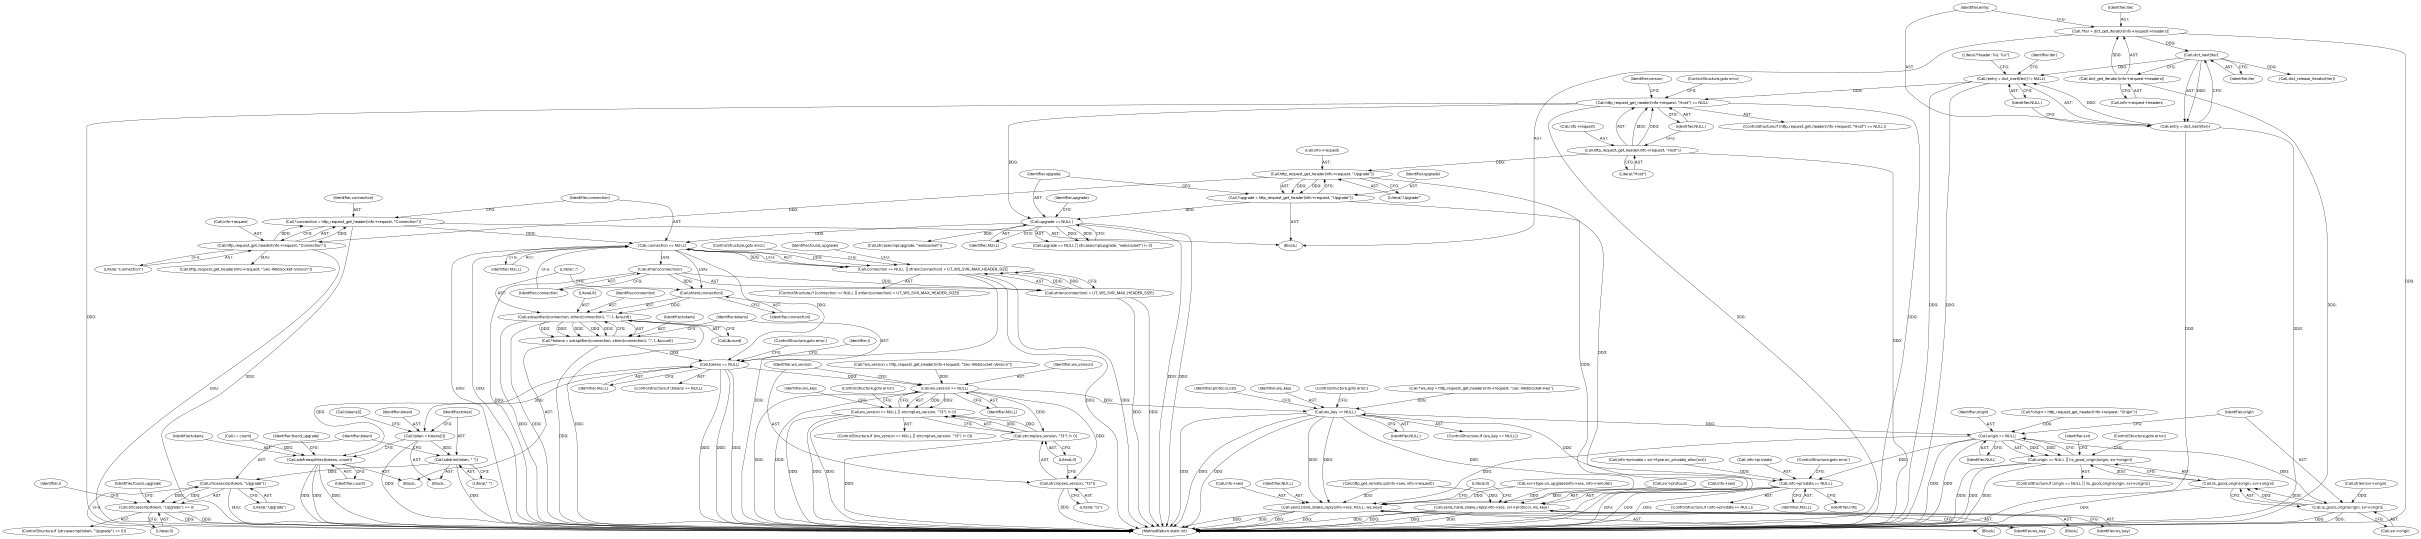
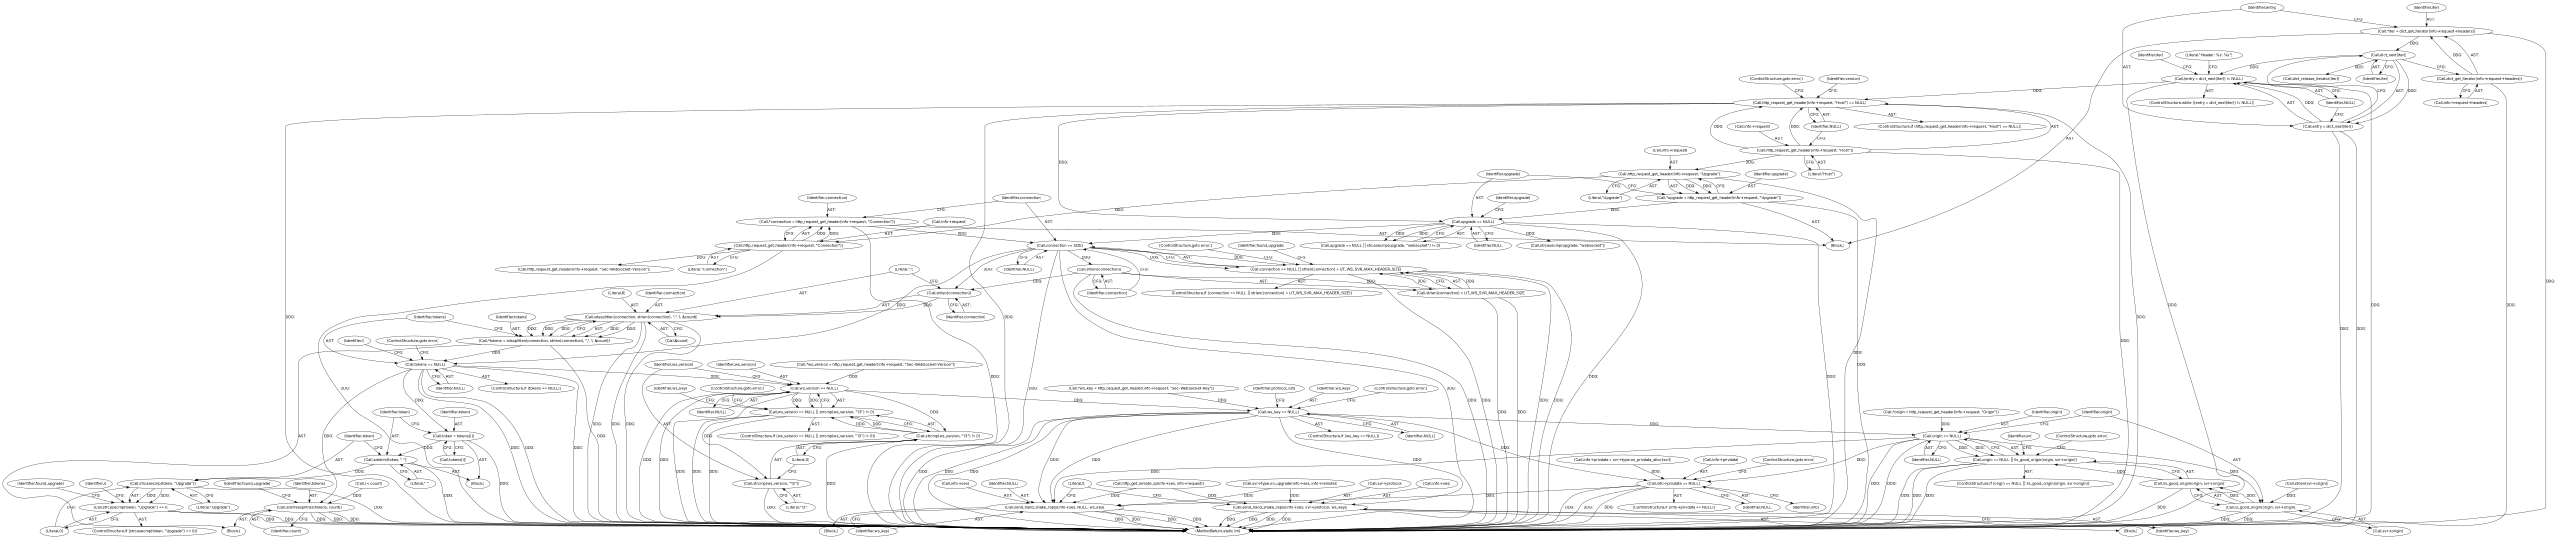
node "(ControlStructure,while ((entry = dict_next(iter)) != NULL))": added
node "(Call,connection == NULL)": label "(Call,connection == NULL)" -> "(Call,connection == SIZE)"
edge "(Call,token = tokens[i])" -> "(Call,sdsfreesplitres(tokens, count))": now "(Call,token = tokens[i])" -> "(Call,tokens[i])"
